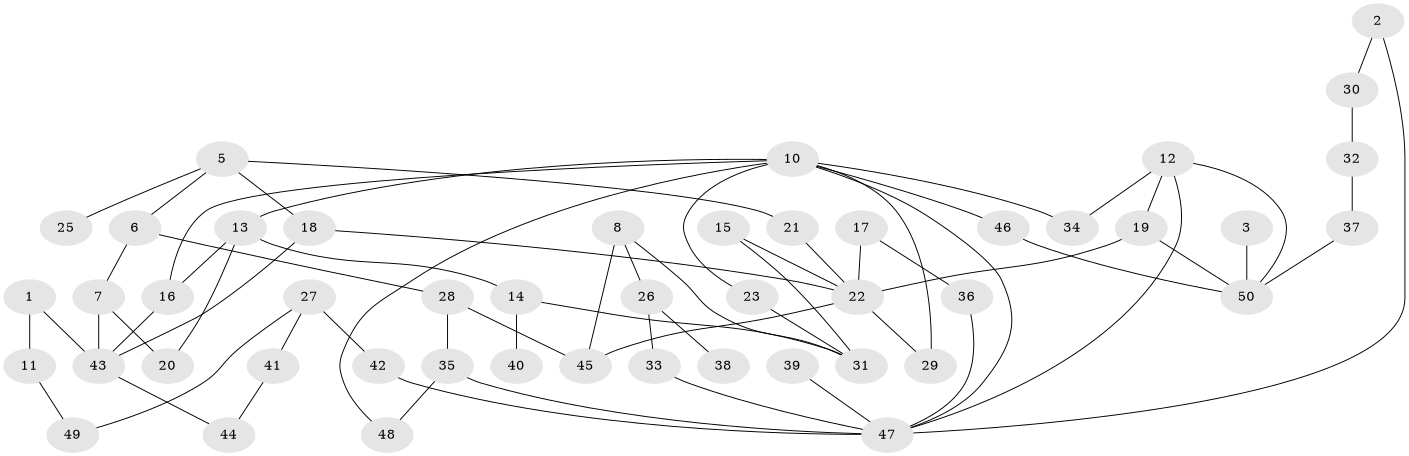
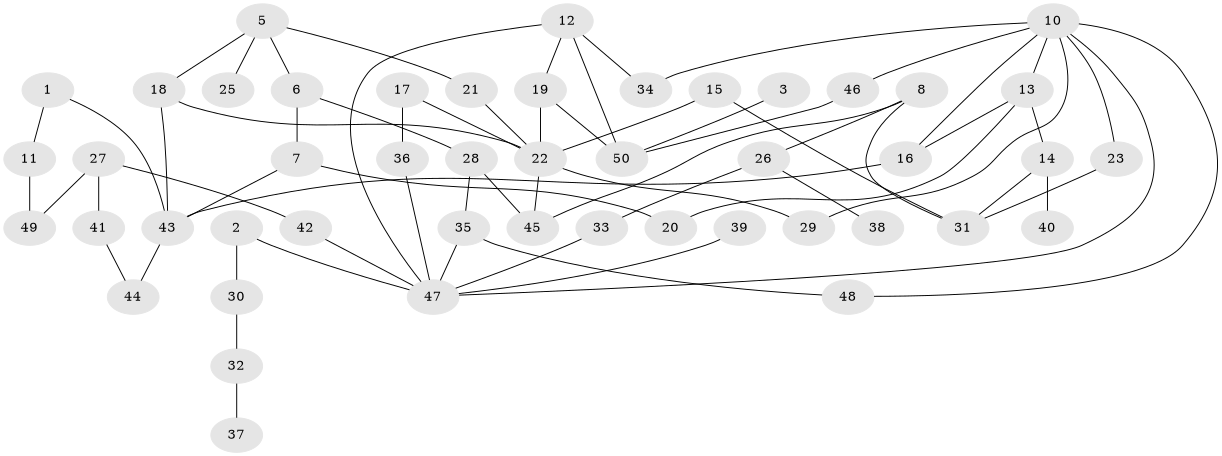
edge "37" -- "50": removed
